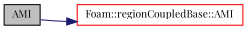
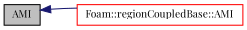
edge "AMI" -> "Foam::regionCoupledBase::AMI": reversed
